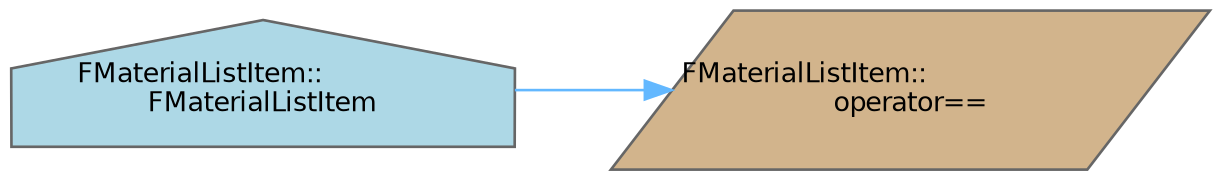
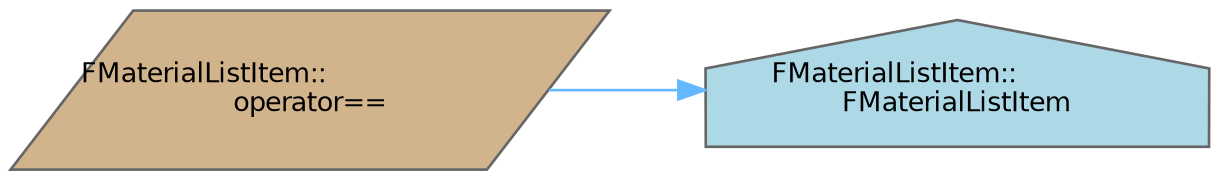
edge "FMaterialListItem:: FMaterialListItem" -> "FMaterialListItem:: operator==": reversed
